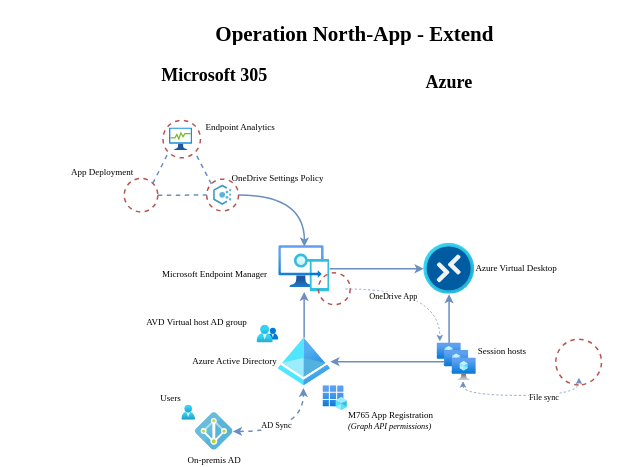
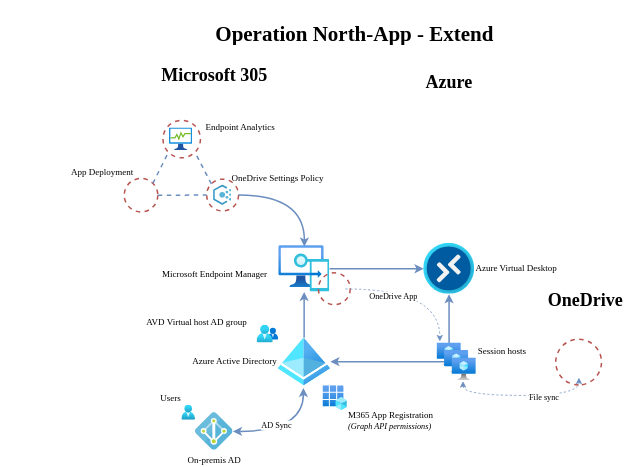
node "OneDrive": added
edge "Azure Active Directory" -- "On-premis AD": style dashed -> solid
node "M765 App Registration(Graph API permissions)": label "M765 App Registration(Graph API permissions)" -> "M365 App Registration(Graph API permissions)"
